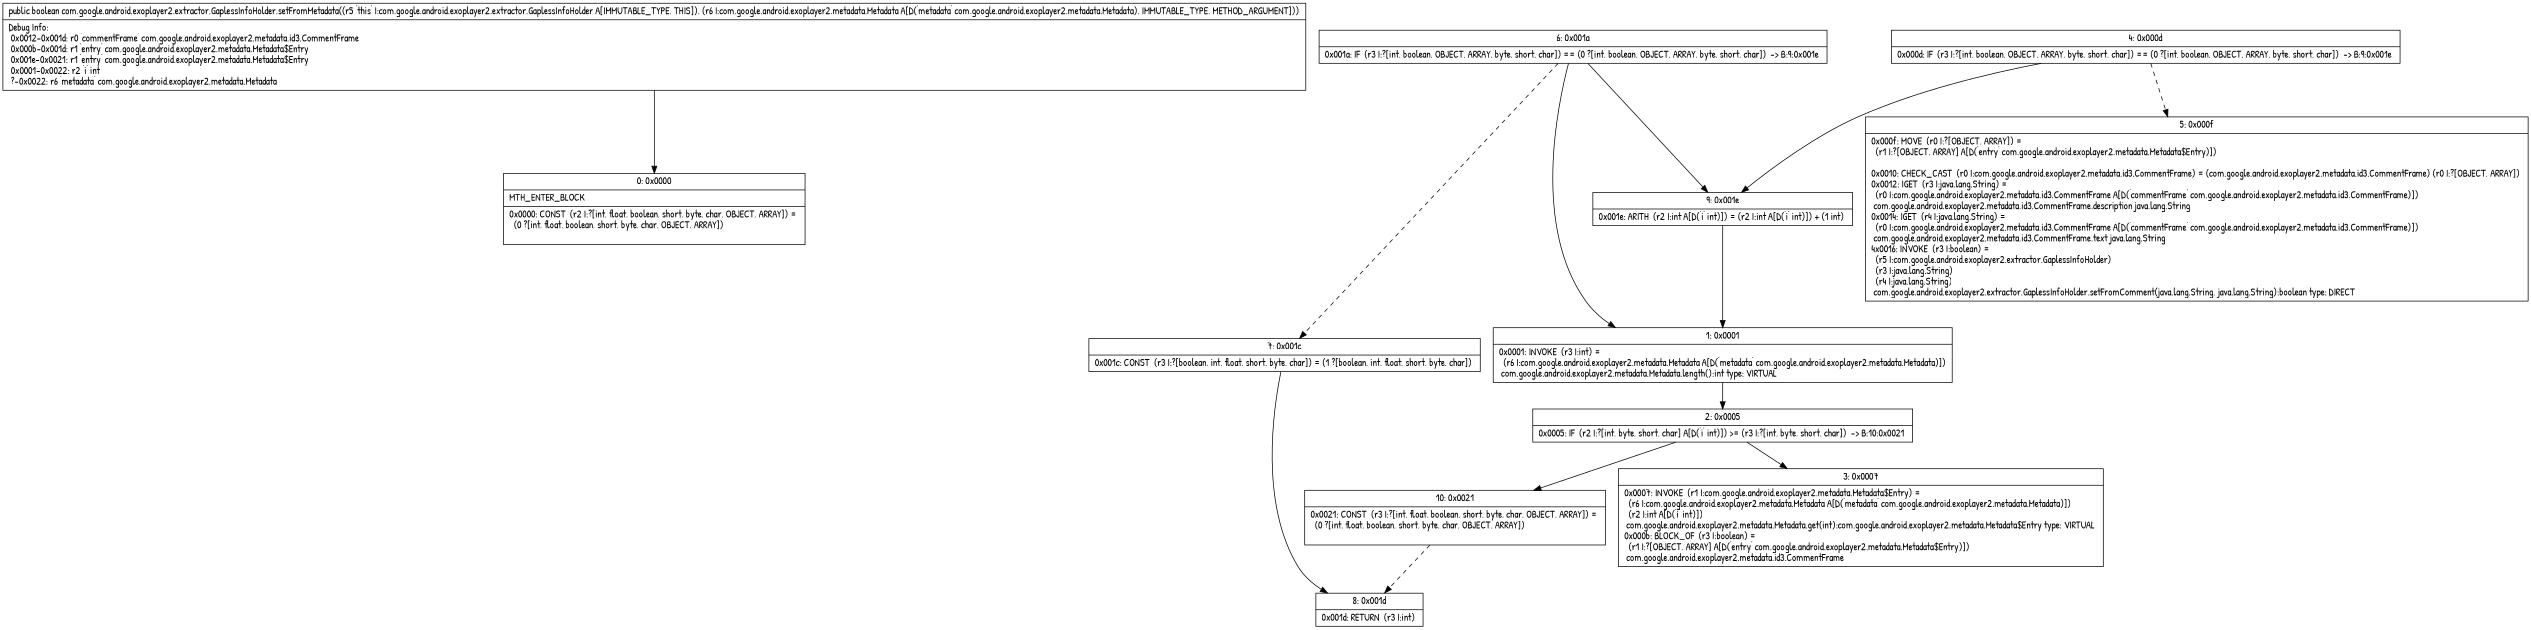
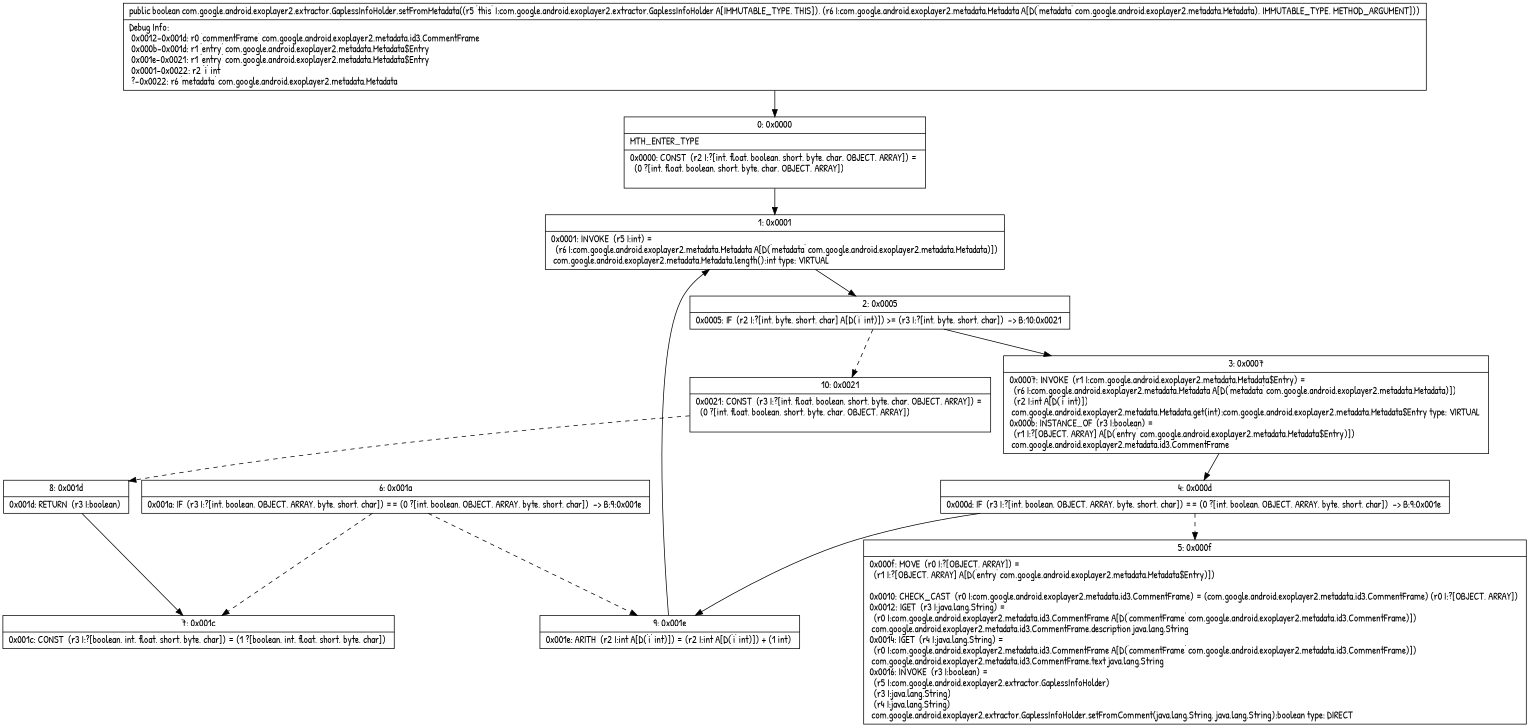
edge "6: 0x001a" -> "9: 0x001e": style solid -> dashed
node "0: 0x0000": text "MTH_ENTER_BLOCK" -> "MTH_ENTER_TYPE"
edge "6: 0x001a" -> "1: 0x0001": now "0: 0x0000" -> "1: 0x0001"
node "5: 0x000f": text "4x0016: INVOKE  (r3 I:boolean) =" -> "0x0016: INVOKE  (r3 I:boolean) ="
node "1: 0x0001": text "0x0001: INVOKE  (r3 I:int) =" -> "0x0001: INVOKE  (r5 I:int) ="
edge "3: 0x0007" -> "4: 0x000d": added
edge "2: 0x0005" -> "10: 0x0021": style solid -> dashed
edge "7: 0x001c" -> "8: 0x001d": reversed
node "3: 0x0007": text "0x000b: BLOCK_OF  (r3 I:boolean) =" -> "0x000b: INSTANCE_OF  (r3 I:boolean) ="
node "8: 0x001d": text "0x001d: RETURN  (r3 I:int)" -> "0x001d: RETURN  (r3 I:boolean)"
